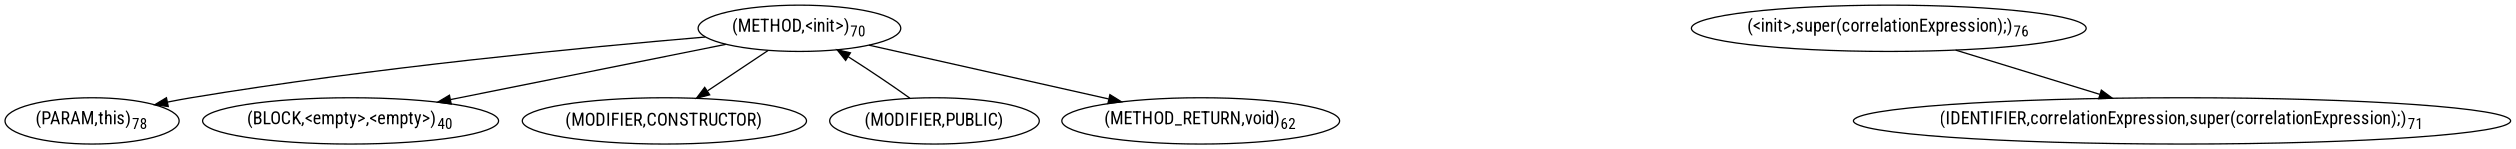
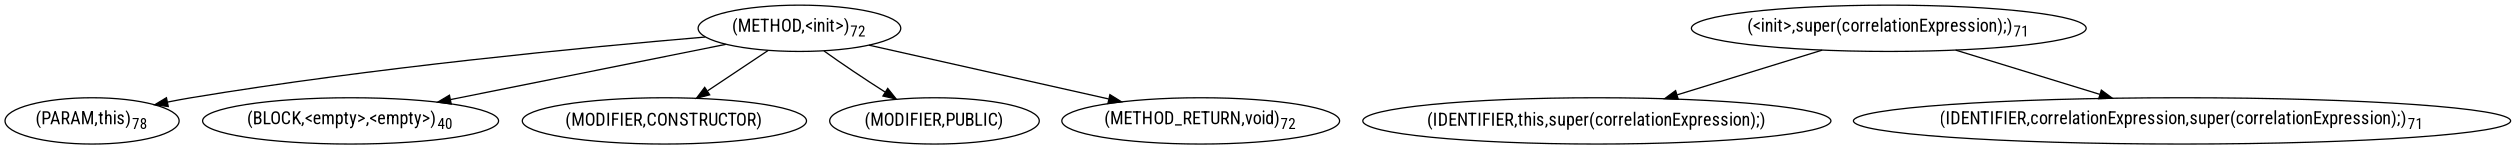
node "(METHOD,<init>)": text "70" -> "72"
node "(<init>,super(correlationExpression);)": text "76" -> "71"
edge "(MODIFIER,PUBLIC)" -> "(METHOD,<init>)": reversed
node "(METHOD_RETURN,void)": text "62" -> "72"
node "(IDENTIFIER,this,super(correlationExpression);)": added
